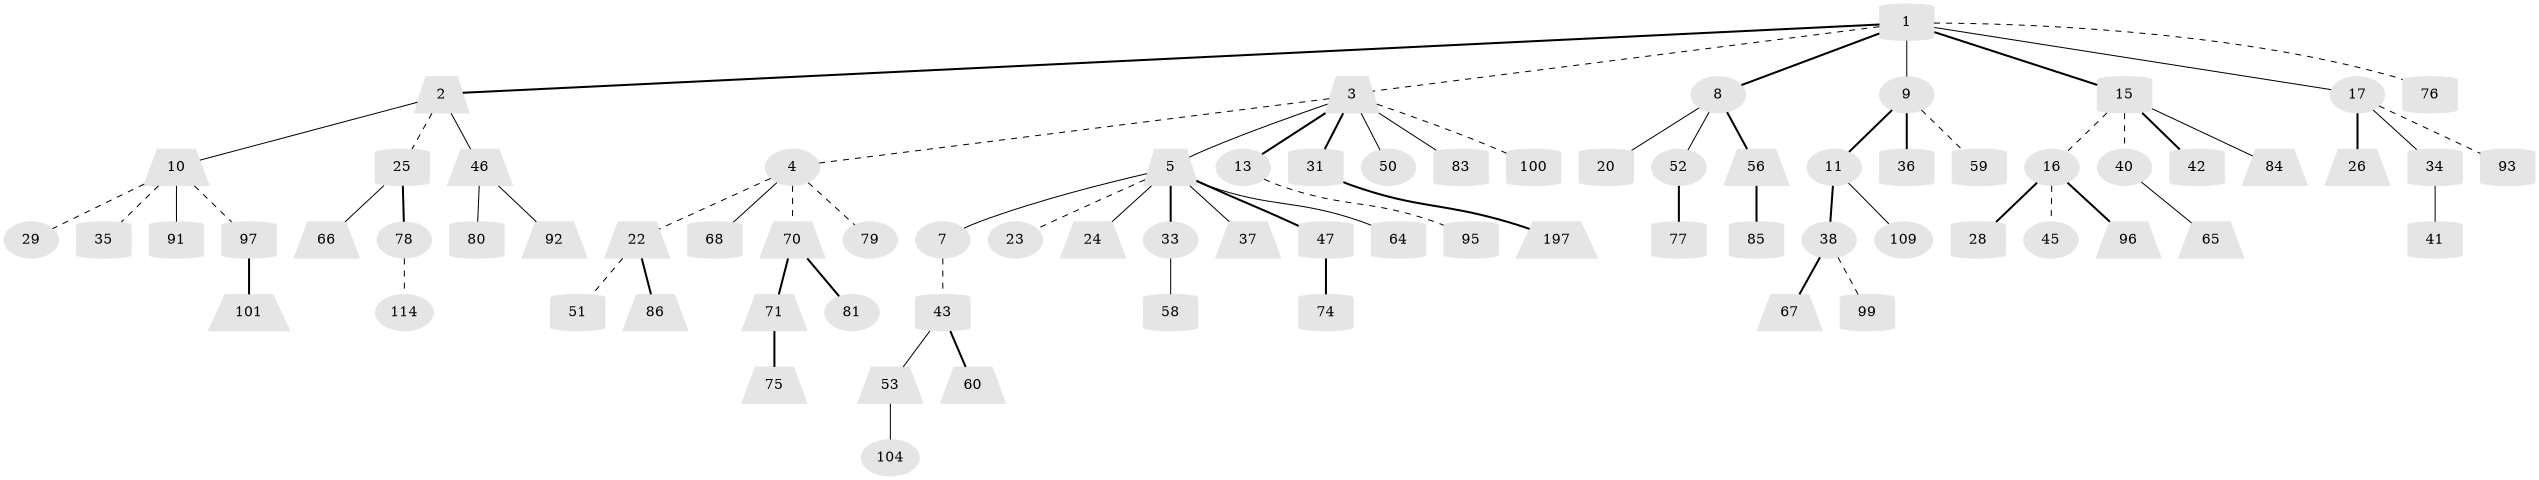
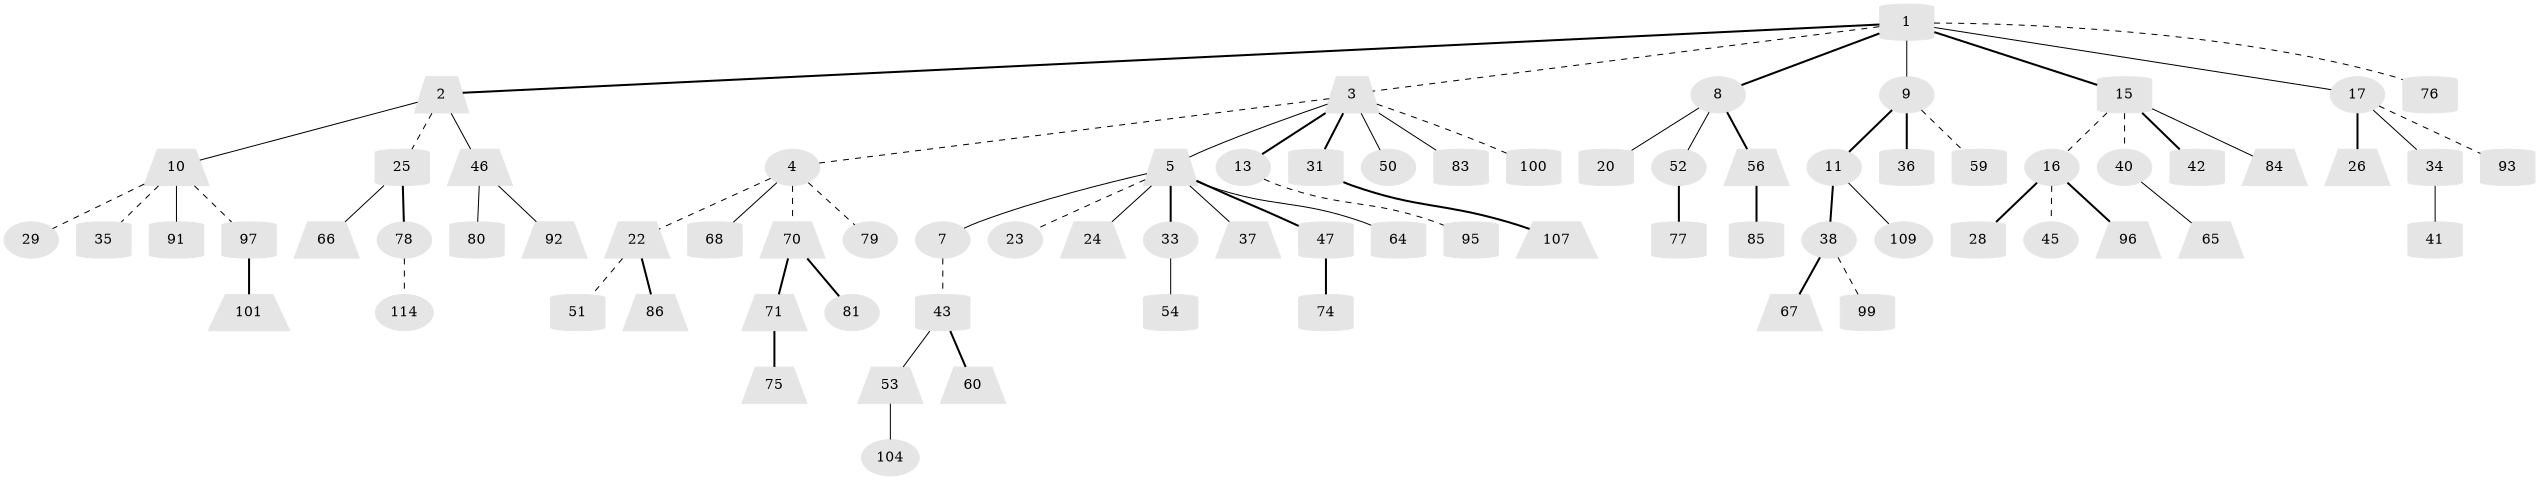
node "197": label "197" -> "107"
node "58": label "58" -> "54"
